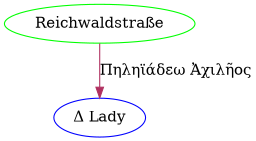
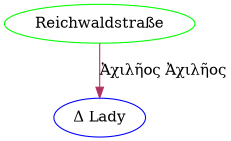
edge "Reichwaldstraße" -> "Δ Lady": label "Πηληϊάδεω Ἀχιλῆος" -> "Ἀχιλῆος Ἀχιλῆος"
